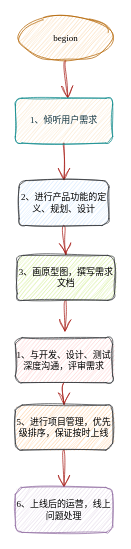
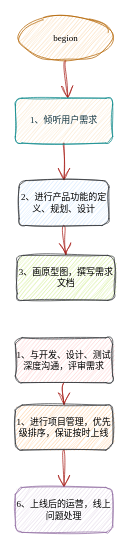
edge "3、画原型图，撰写需求文档" -> "1、与开发、设计、测试深度沟通，评审需求": removed
node "5、进行项目管理，优先级排序，保证按时上线": label "5、进行项目管理，优先级排序，保证按时上线" -> "1、进行项目管理，优先级排序，保证按时上线"
